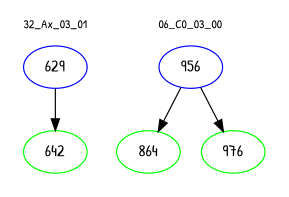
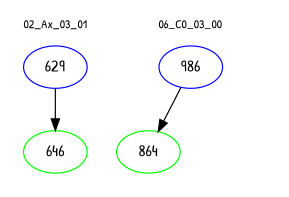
cluster "32_Ax_03_01": label "32_Ax_03_01" -> "02_Ax_03_01"
node "956": label "956" -> "986"
node "642": label "642" -> "646"
node "976": removed
